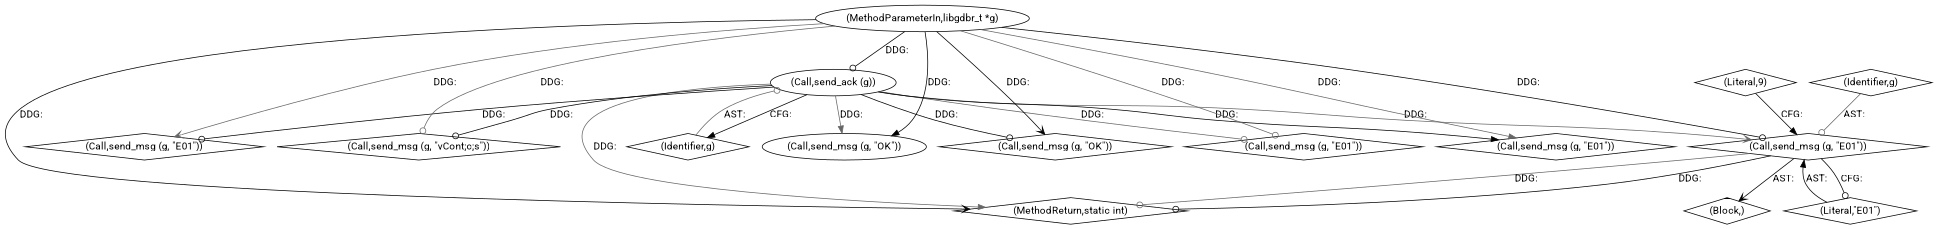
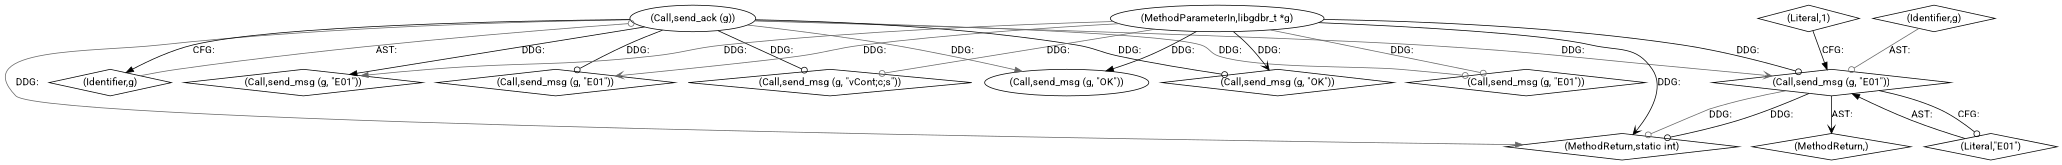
edge "(MethodParameterIn,libgdbr_t *g)" -> "(Call,send_ack (g))": removed, label "DDG:"
node "(Literal,9)": label "(Literal,9)" -> "(Literal,1)"
node "(Block,)": label "(Block,)" -> "(MethodReturn,)"
